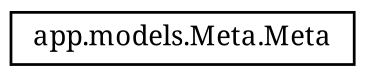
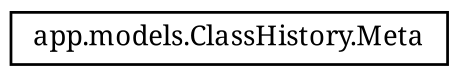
node "app.models.Meta.Meta": label "app.models.Meta.Meta" -> "app.models.ClassHistory.Meta"
